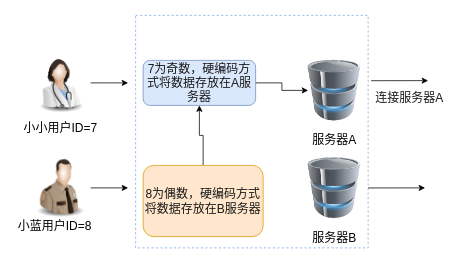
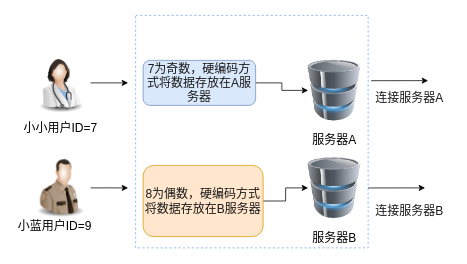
edge "8为偶数，硬编码方式 将数据存放在B服务器" -> "7为奇数，硬编码方式将数据存放在A服务器": now "8为偶数，硬编码方式 将数据存放在B服务器" -> "服务器B"
node "连接服务器B": added
node "小蓝用户ID=8": label "小蓝用户ID=8" -> "小蓝用户ID=9"
